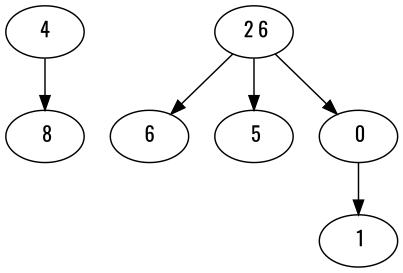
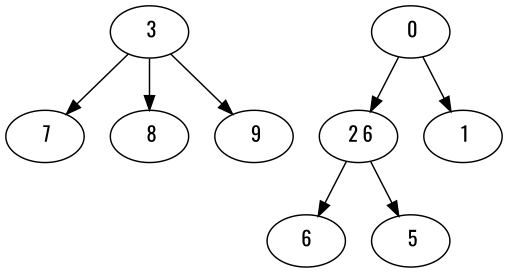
node "4": label "4" -> "3"
edge "2 6" -> "0": reversed
node "7": added
node "9": added
